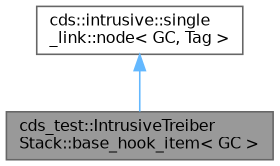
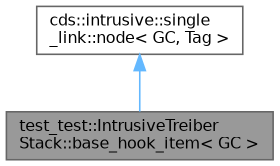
node "cds_test::IntrusiveTreiber Stack::base_hook_item< GC >": label "cds_test::IntrusiveTreiber Stack::base_hook_item< GC >" -> "test_test::IntrusiveTreiber Stack::base_hook_item< GC >"
